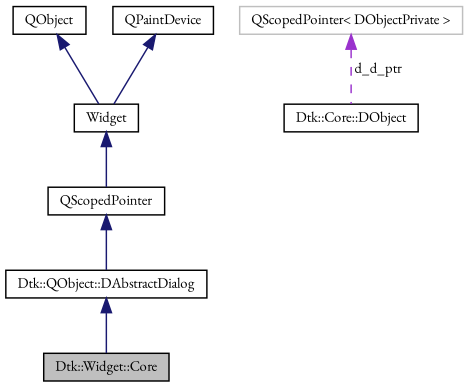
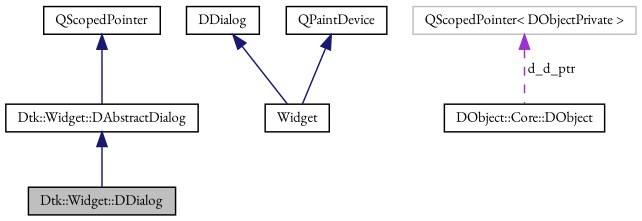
node "QObject": label "QObject" -> "DDialog"
node "Dtk::Core::DObject": label "Dtk::Core::DObject" -> "DObject::Core::DObject"
edge "QScopedPointer" -> "Widget": removed
node "Dtk::QObject::DAbstractDialog": label "Dtk::QObject::DAbstractDialog" -> "Dtk::Widget::DAbstractDialog"
node "Dtk::Widget::Core": label "Dtk::Widget::Core" -> "Dtk::Widget::DDialog"
